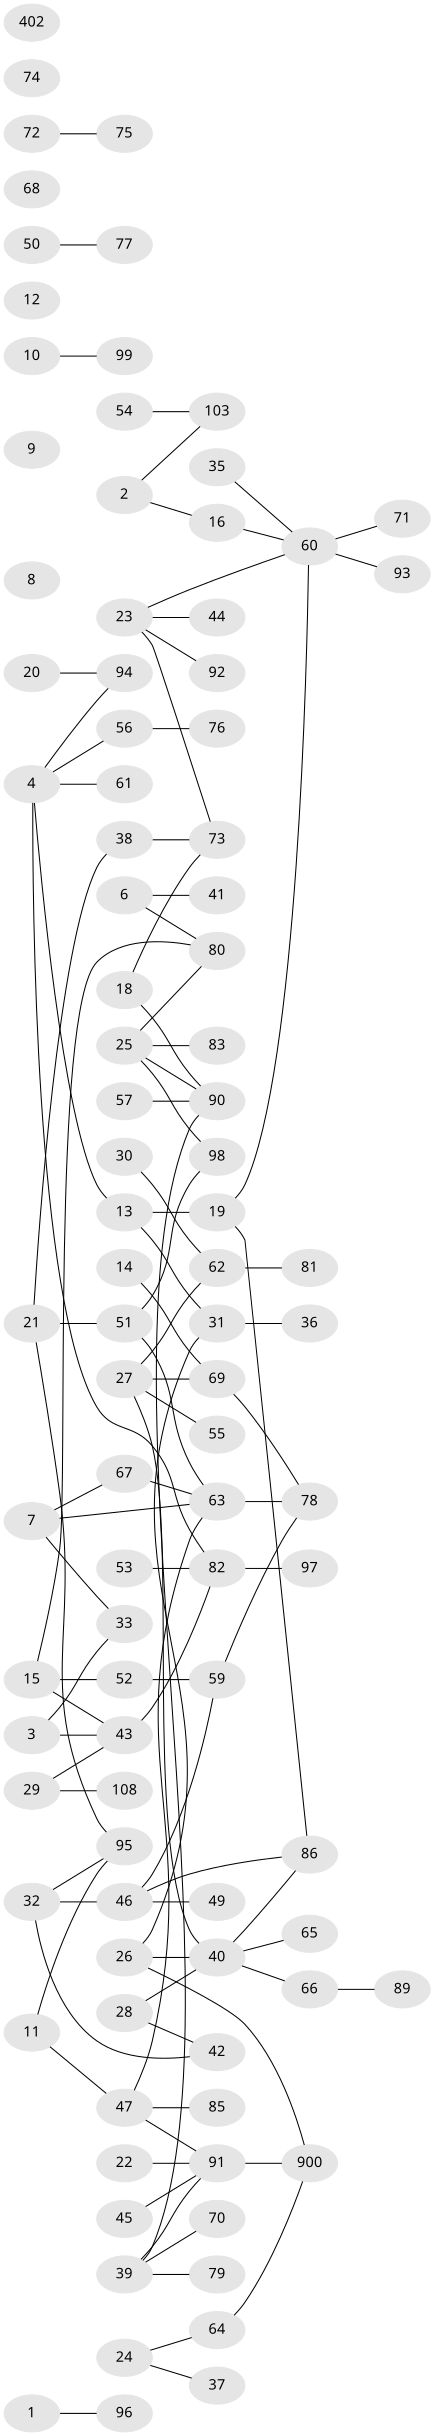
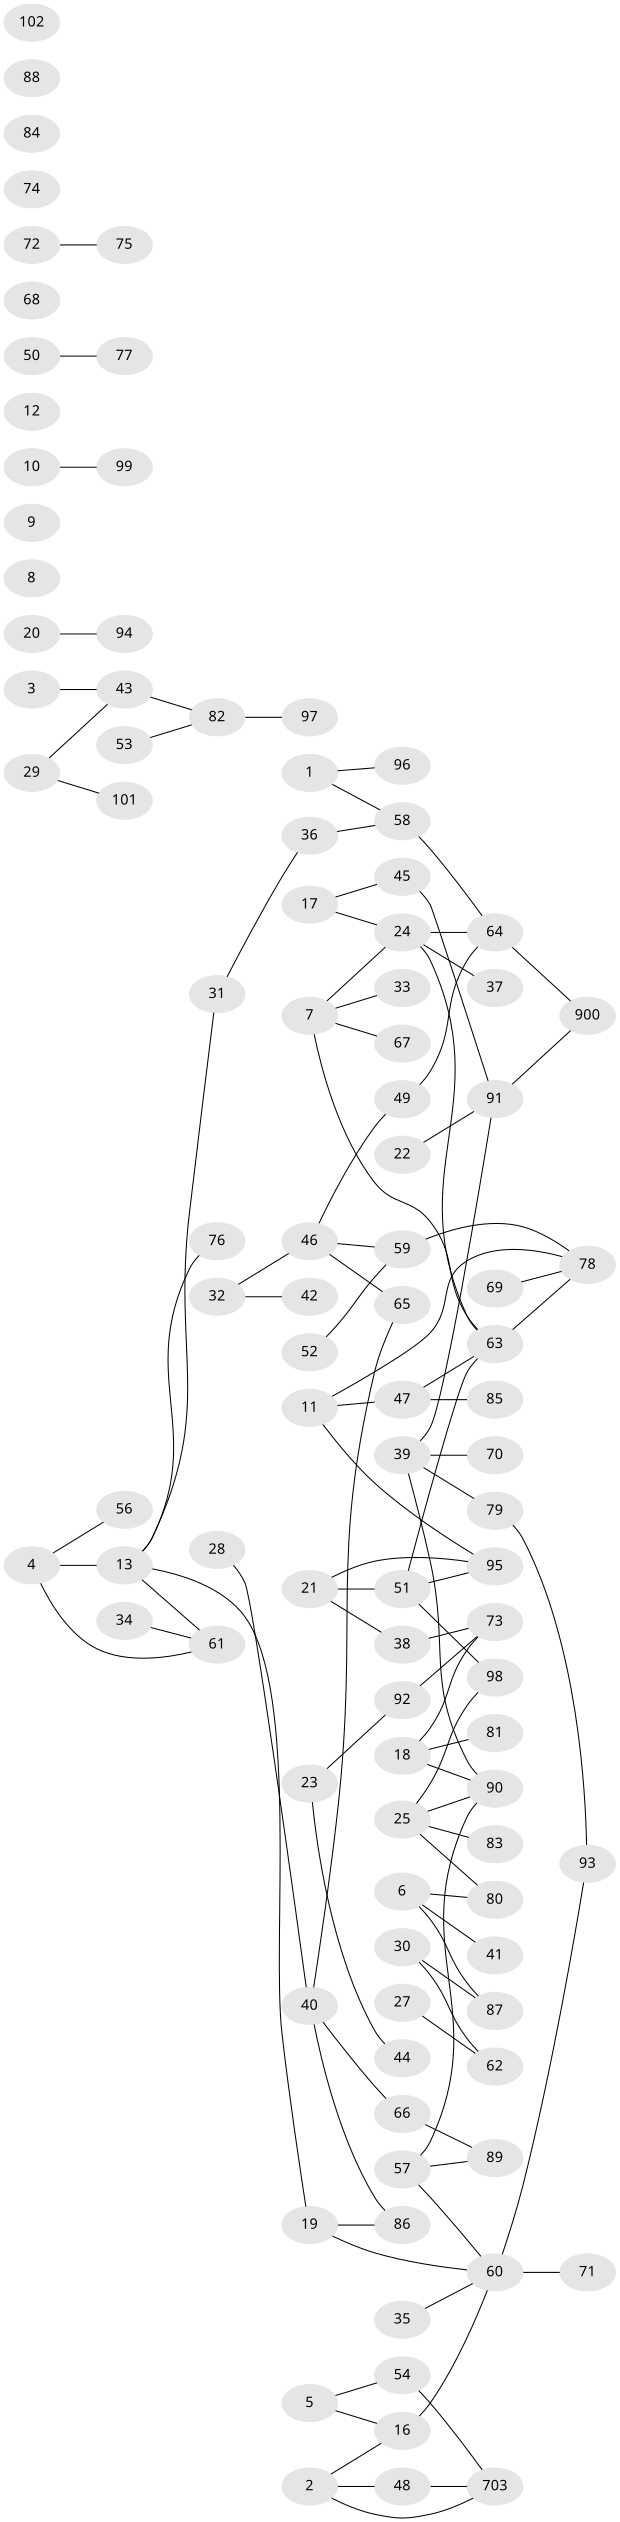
node "402": label "402" -> "102"
node "88": added
node "84": added
node "103": label "103" -> "703"
edge "60" -- "23": now "60" -- "57"
edge "23" -- "73": now "92" -- "73"
edge "94" -- "4": removed
edge "56" -- "76": now "13" -- "76"
node "58": added
node "17": added
edge "24" -- "7": added
edge "64" -- "49": added
edge "4" -- "82": removed
node "14": removed
edge "62" -- "81": now "18" -- "81"
edge "78" -- "11": added
edge "27" -- "69": removed
node "55": removed
edge "67" -- "63": now "24" -- "63"
edge "13" -- "61": added
node "34": added
edge "27" -- "40": removed
node "15": removed
edge "79" -- "93": added
edge "33" -- "3": removed
node "108": label "108" -> "101"
edge "86" -- "46": now "65" -- "46"
edge "95" -- "32": now "95" -- "51"
node "26": removed
node "87": added
edge "28" -- "42": removed
edge "47" -- "91": removed
edge "89" -- "57": added
node "5": added
node "48": added
